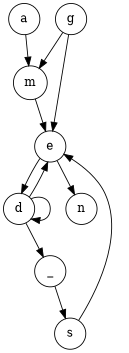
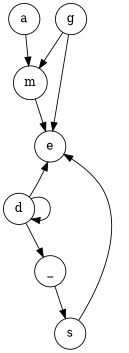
edge "e" -> "d": removed
node "n": removed
